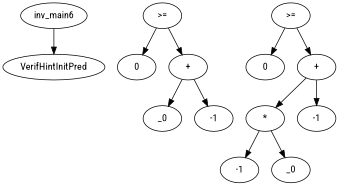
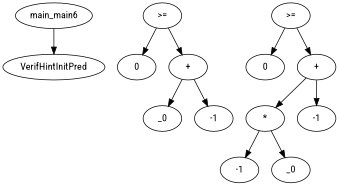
node "inv_main6": label "inv_main6" -> "main_main6"
